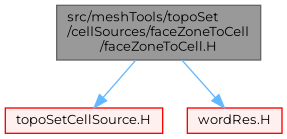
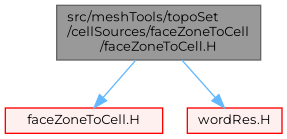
node "topoSetCellSource.H": label "topoSetCellSource.H" -> "faceZoneToCell.H"
